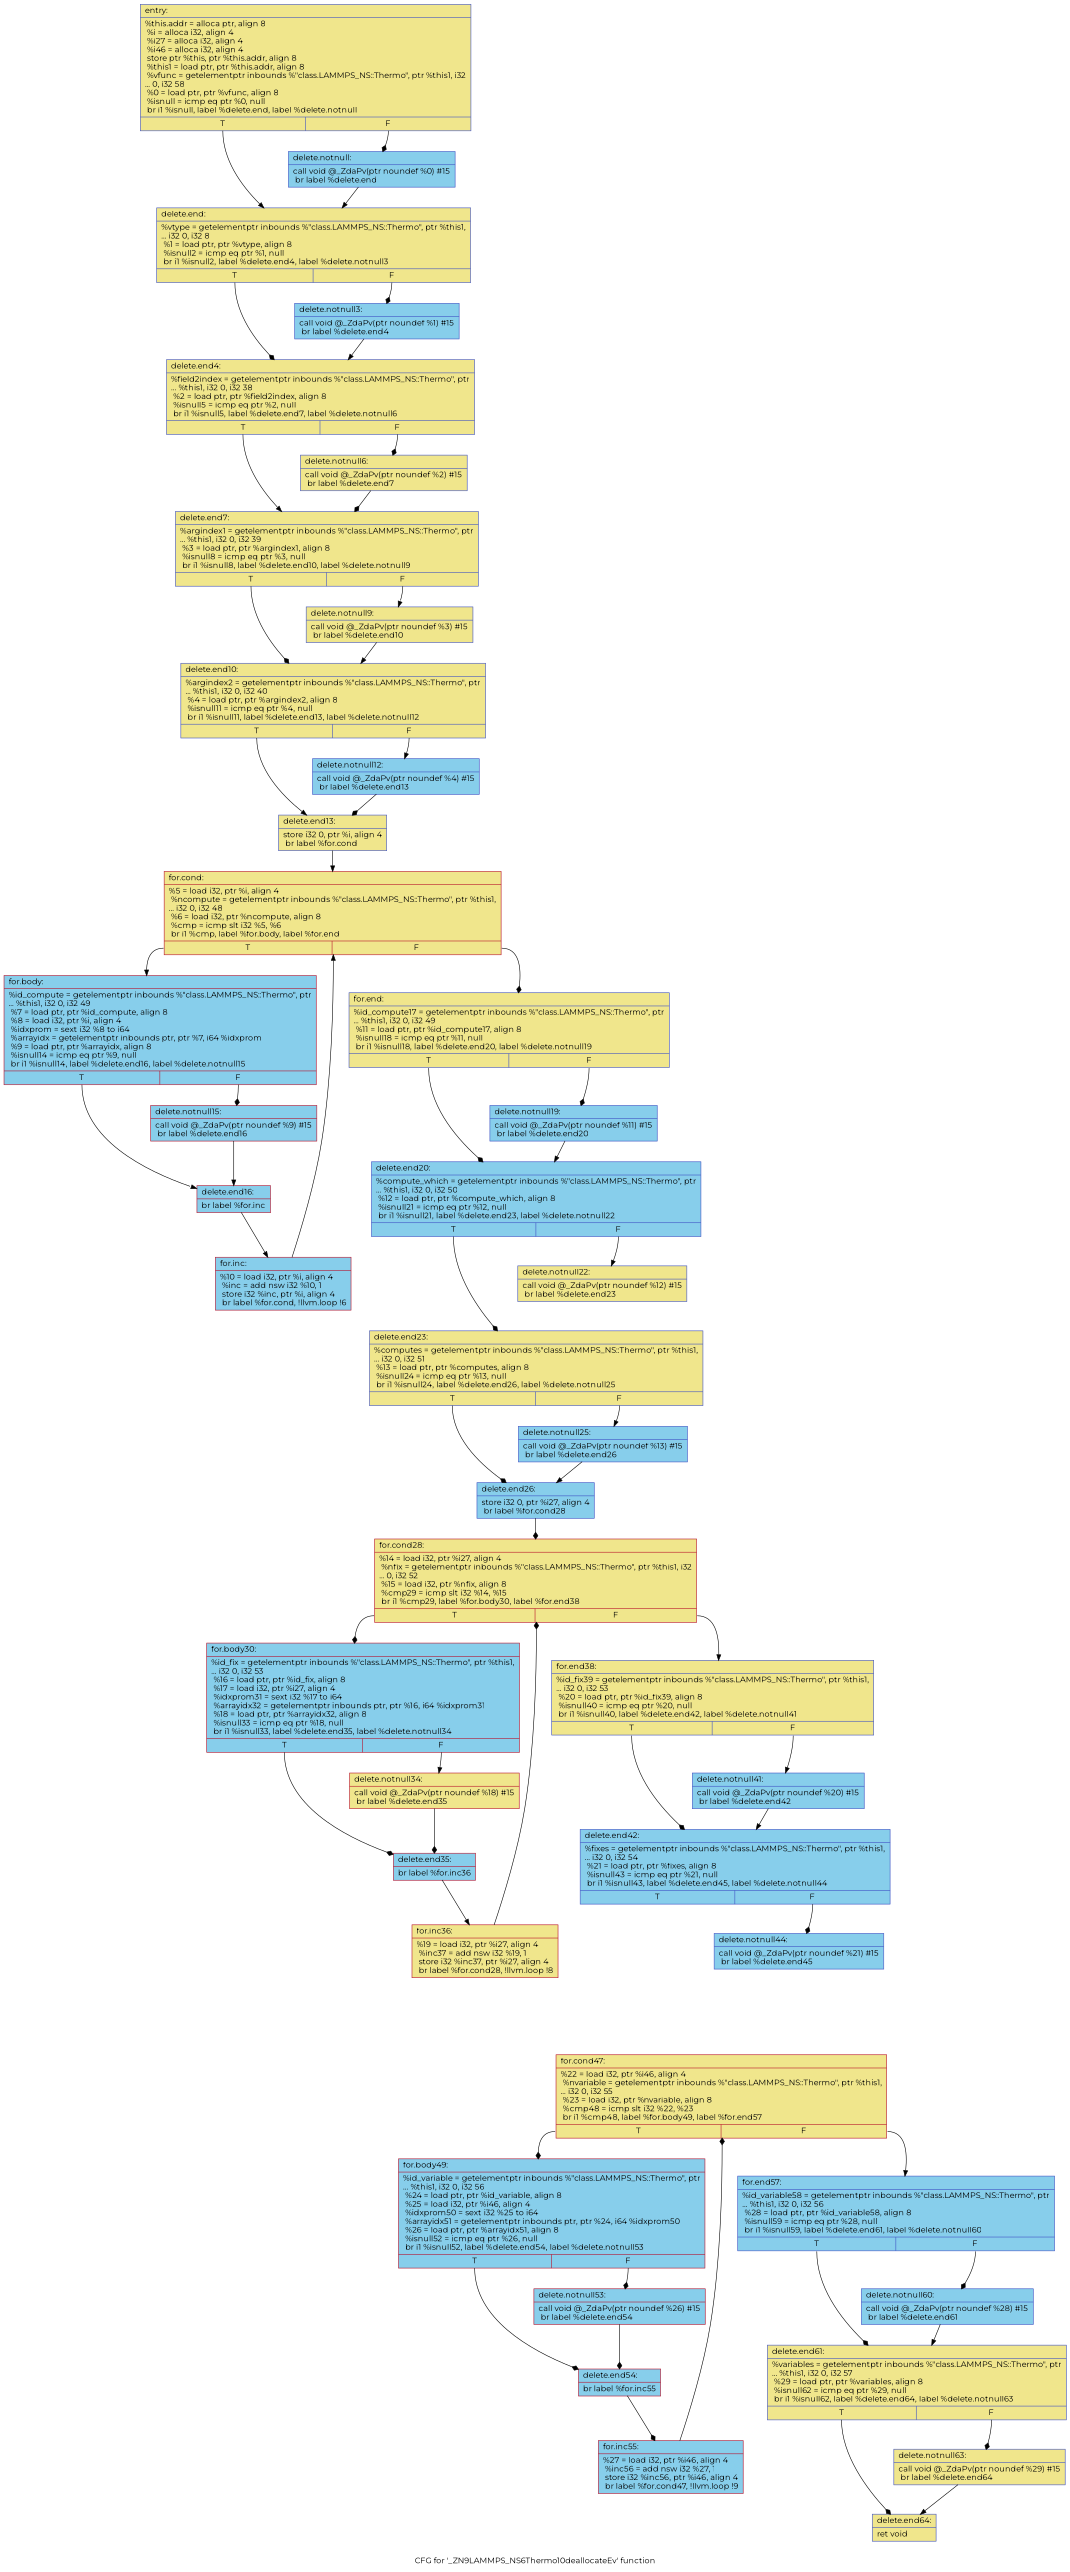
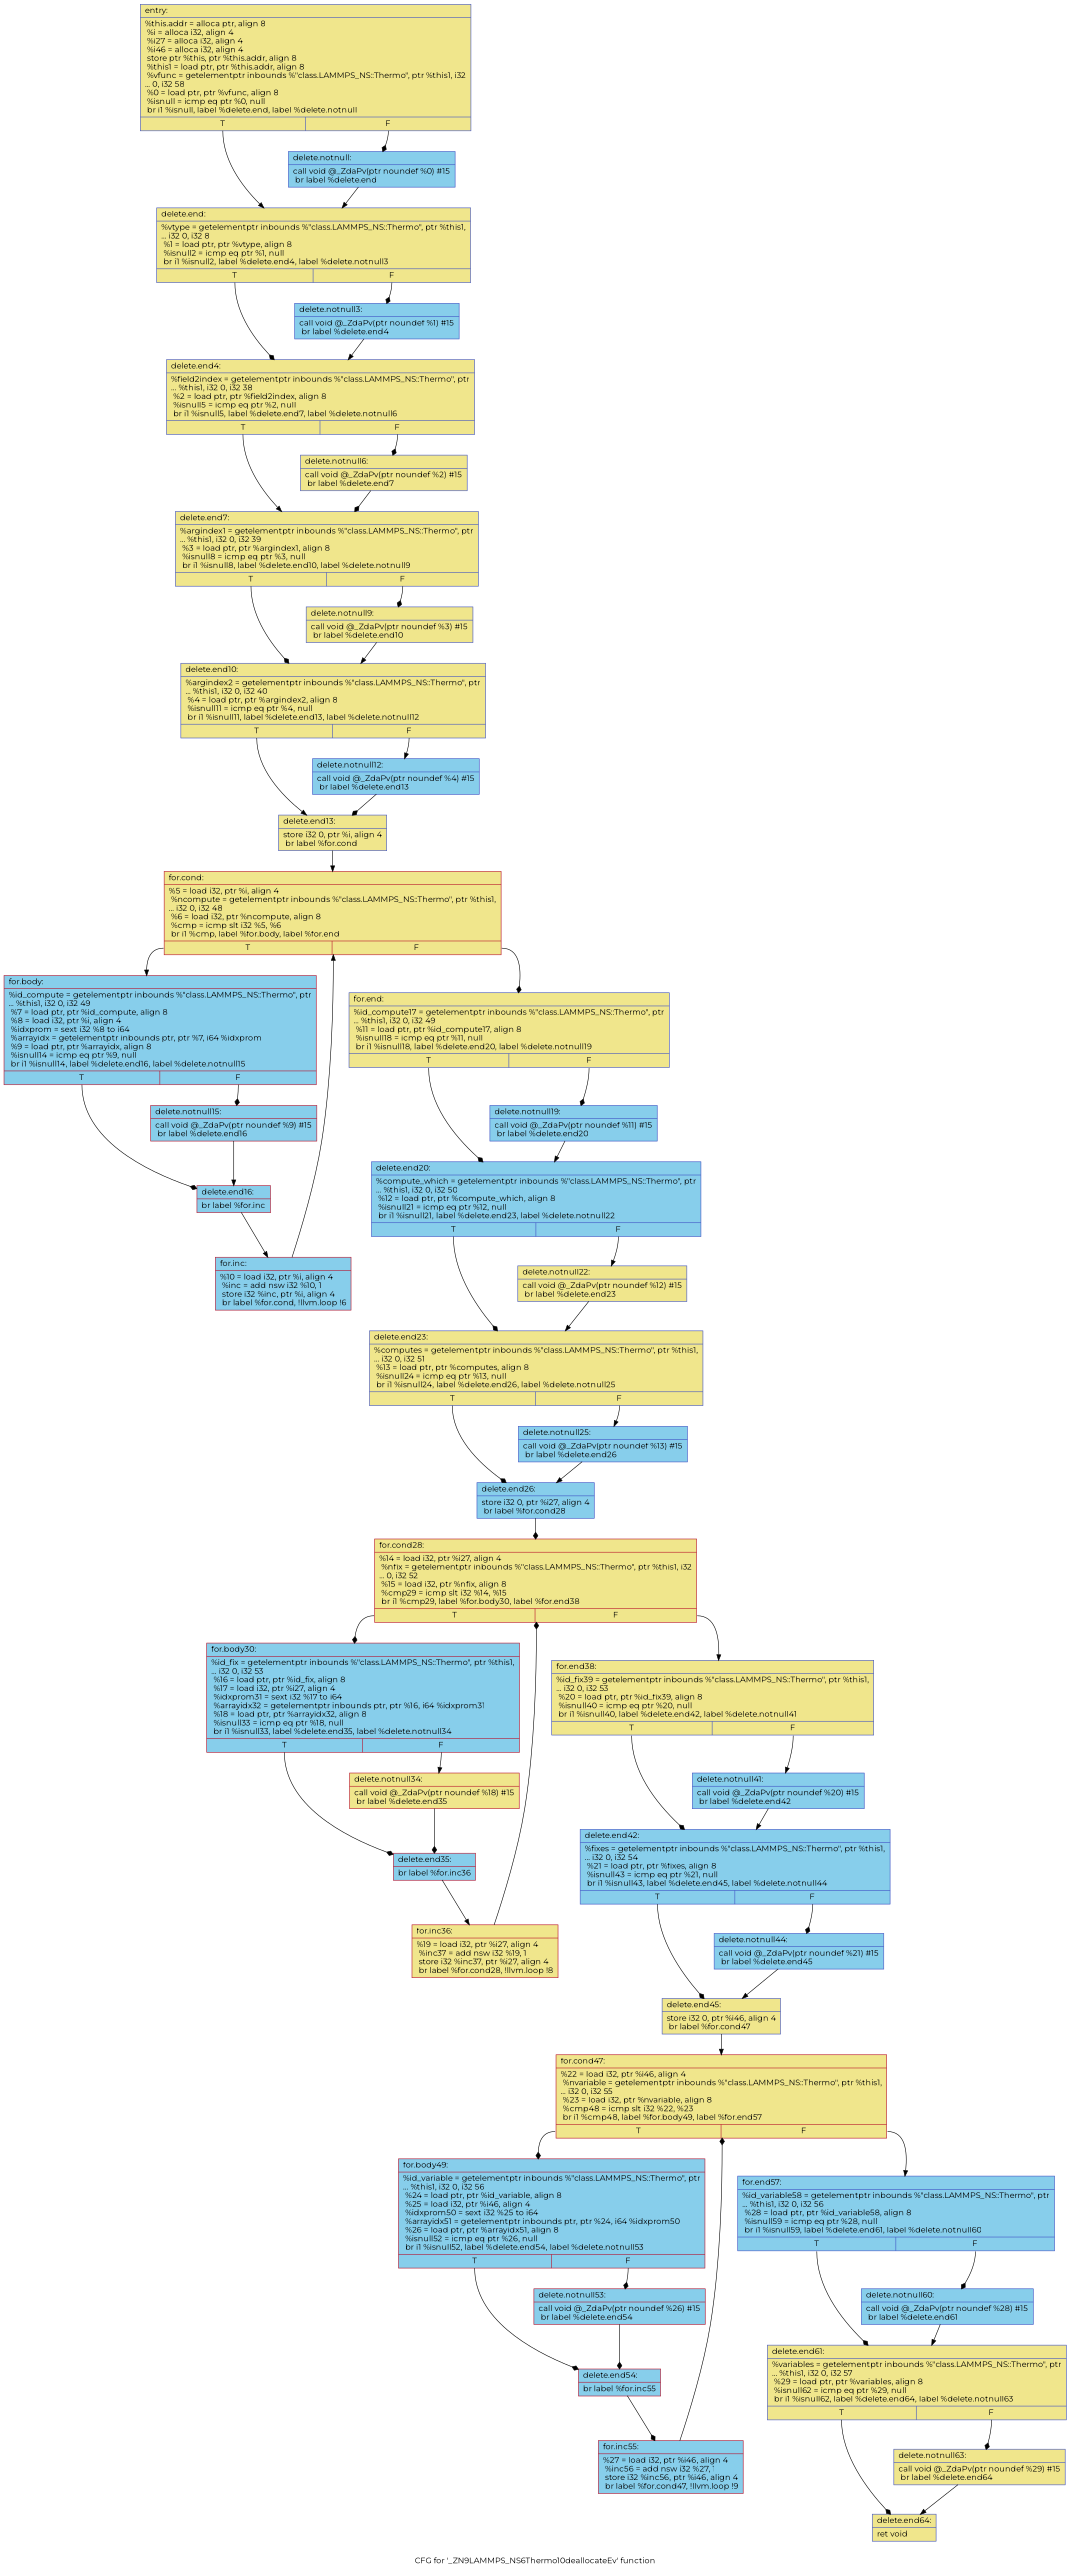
edge "delete.end7:" -> "delete.notnull9:": arrowhead normal -> diamond
edge "for.body:" -> "delete.end16:": arrowhead normal -> diamond
edge "delete.notnull22:" -> "delete.end23:": added
node "delete.end45:": added
